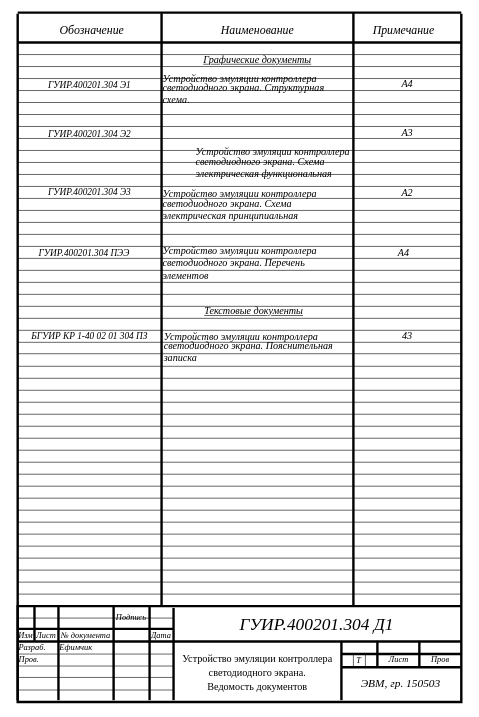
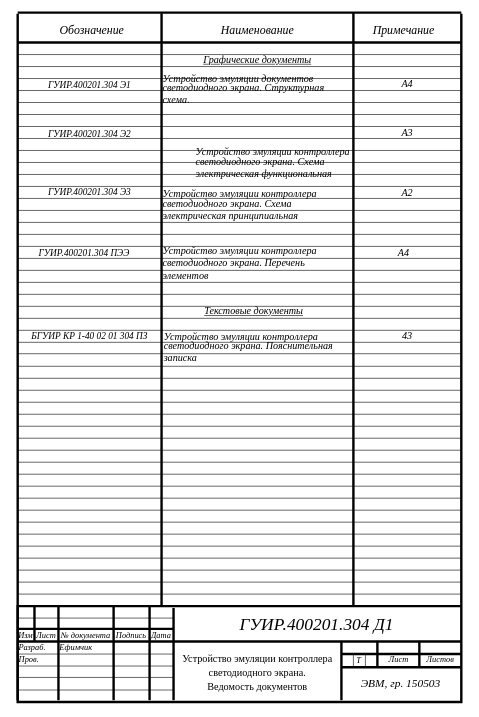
node "Устройство эмуляции контроллера светодиодного экрана. Структурная схема.": label "Устройство эмуляции контроллера светодиодного экрана. Структурная схема." -> "Устройство эмуляции документов светодиодного экрана. Структурная схема."
node "Подпись": moved (131, 618) -> (131, 636)
node "Пров": label "Пров" -> "Листов"
